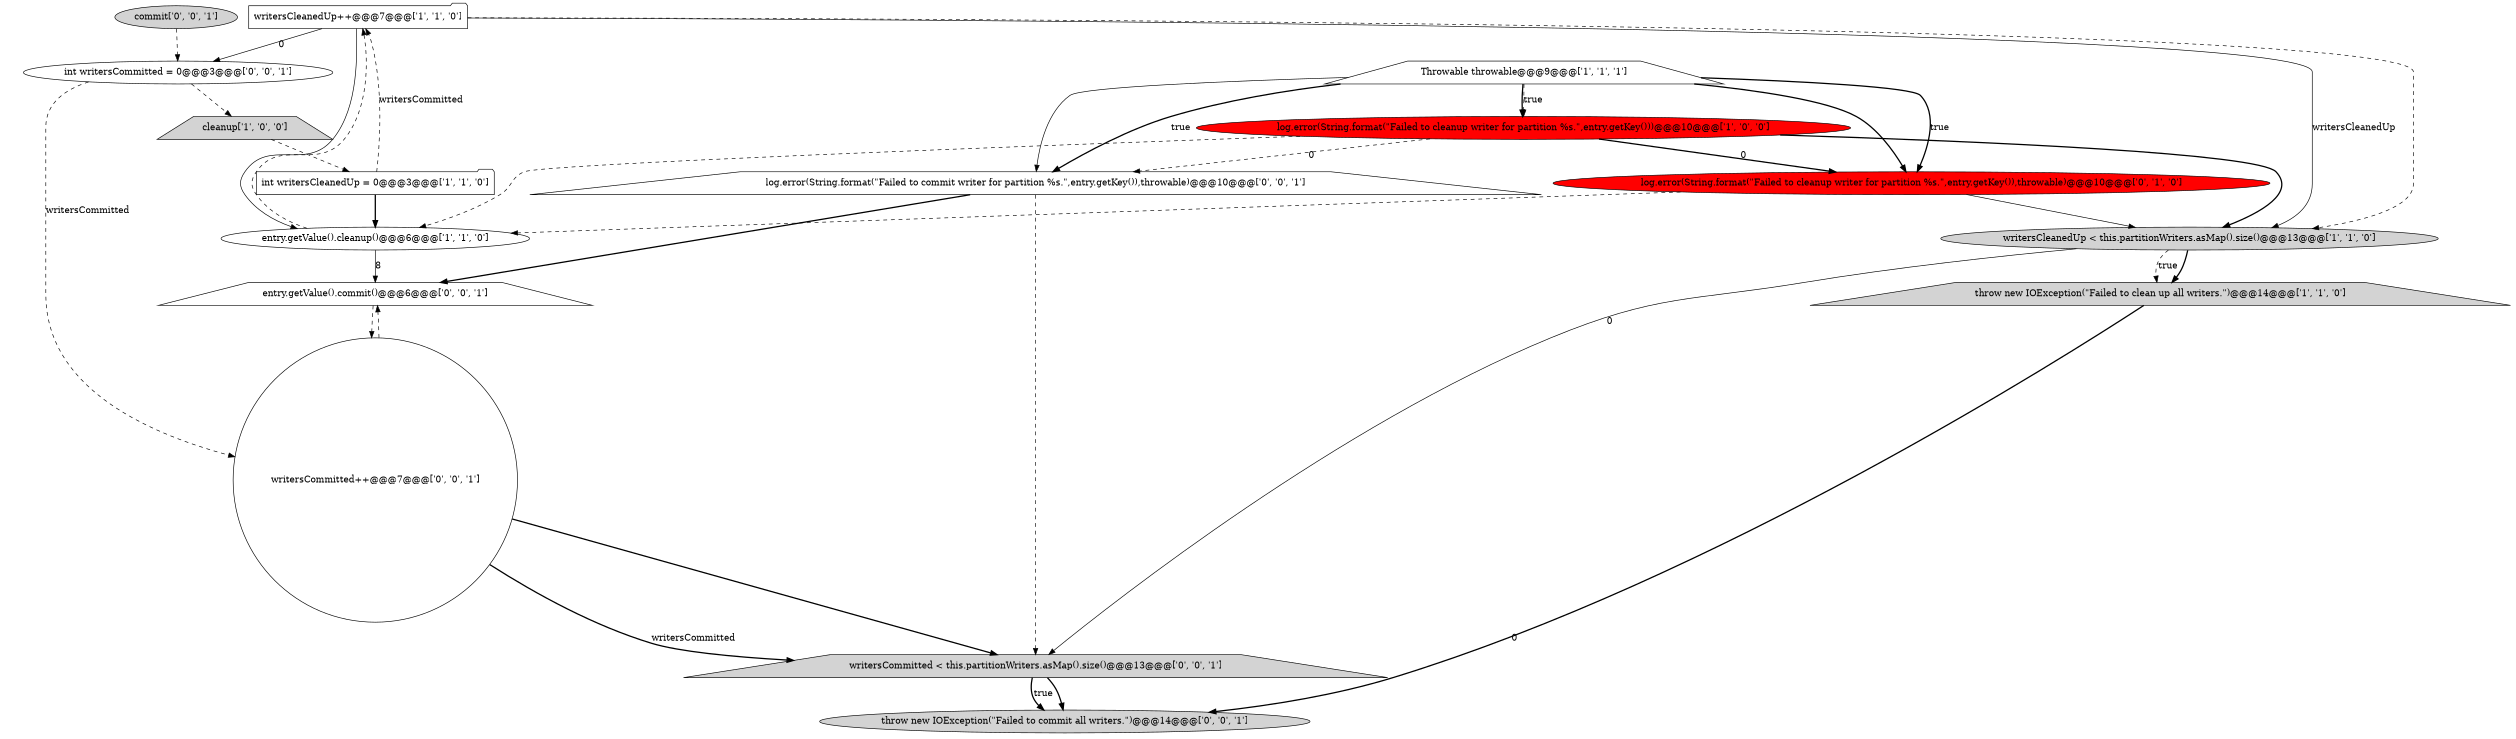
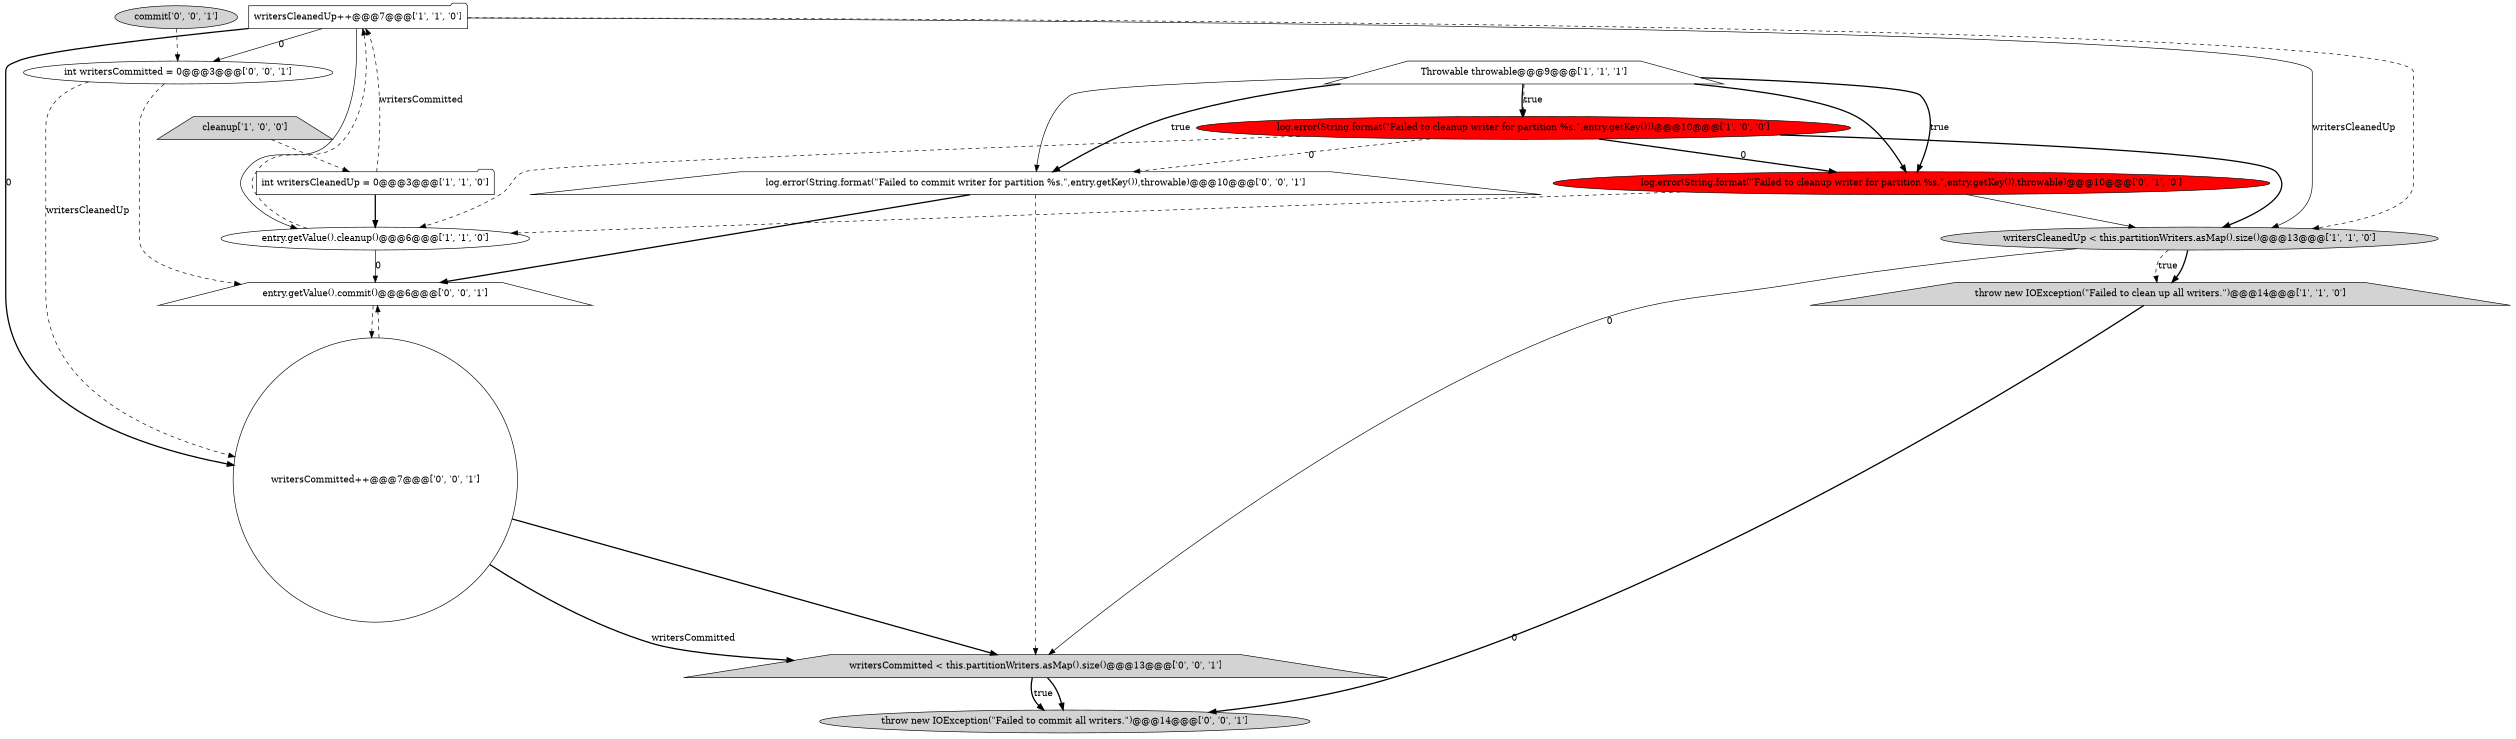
edge "int writersCommitted = 0@@@3@@@['0', '0', '1']" -> "cleanup['1', '0', '0']": now "int writersCommitted = 0@@@3@@@['0', '0', '1']" -> "entry.getValue().commit()@@@6@@@['0', '0', '1']"
edge "writersCleanedUp++@@@7@@@['1', '1', '0']" -> "writersCommitted++@@@7@@@['0', '0', '1']": added, label "0"
edge "int writersCommitted = 0@@@3@@@['0', '0', '1']" -> "writersCommitted++@@@7@@@['0', '0', '1']": label "writersCommitted" -> "writersCleanedUp"
edge "entry.getValue().cleanup()@@@6@@@['1', '1', '0']" -> "entry.getValue().commit()@@@6@@@['0', '0', '1']": label "8" -> "0"
